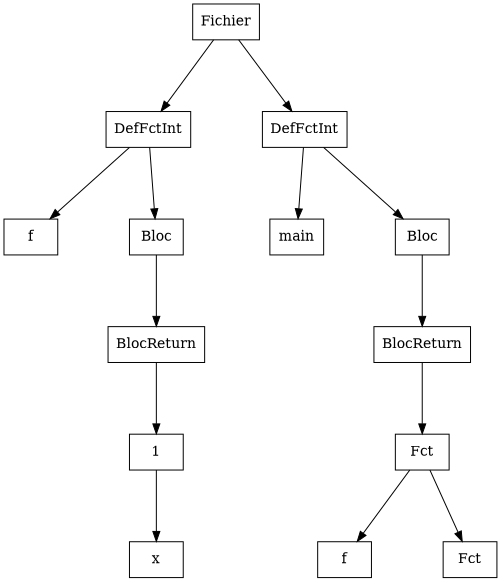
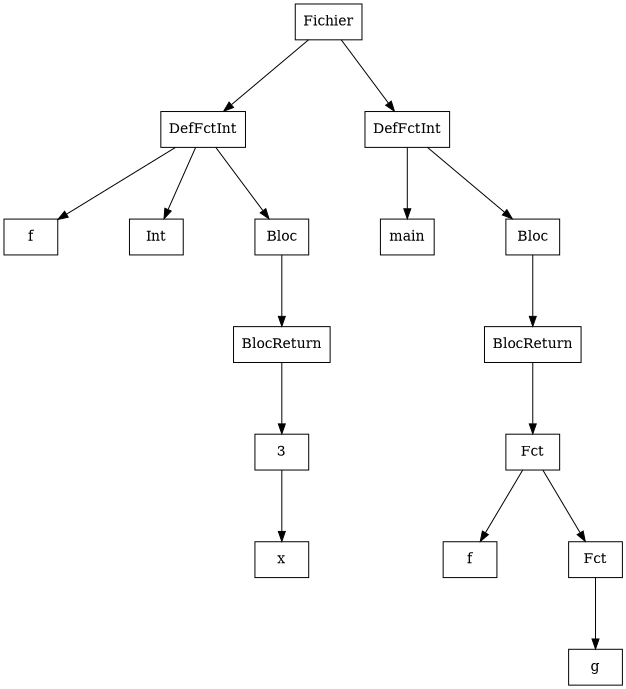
node "Int": added
node "1": label "1" -> "3"
node "g": added
